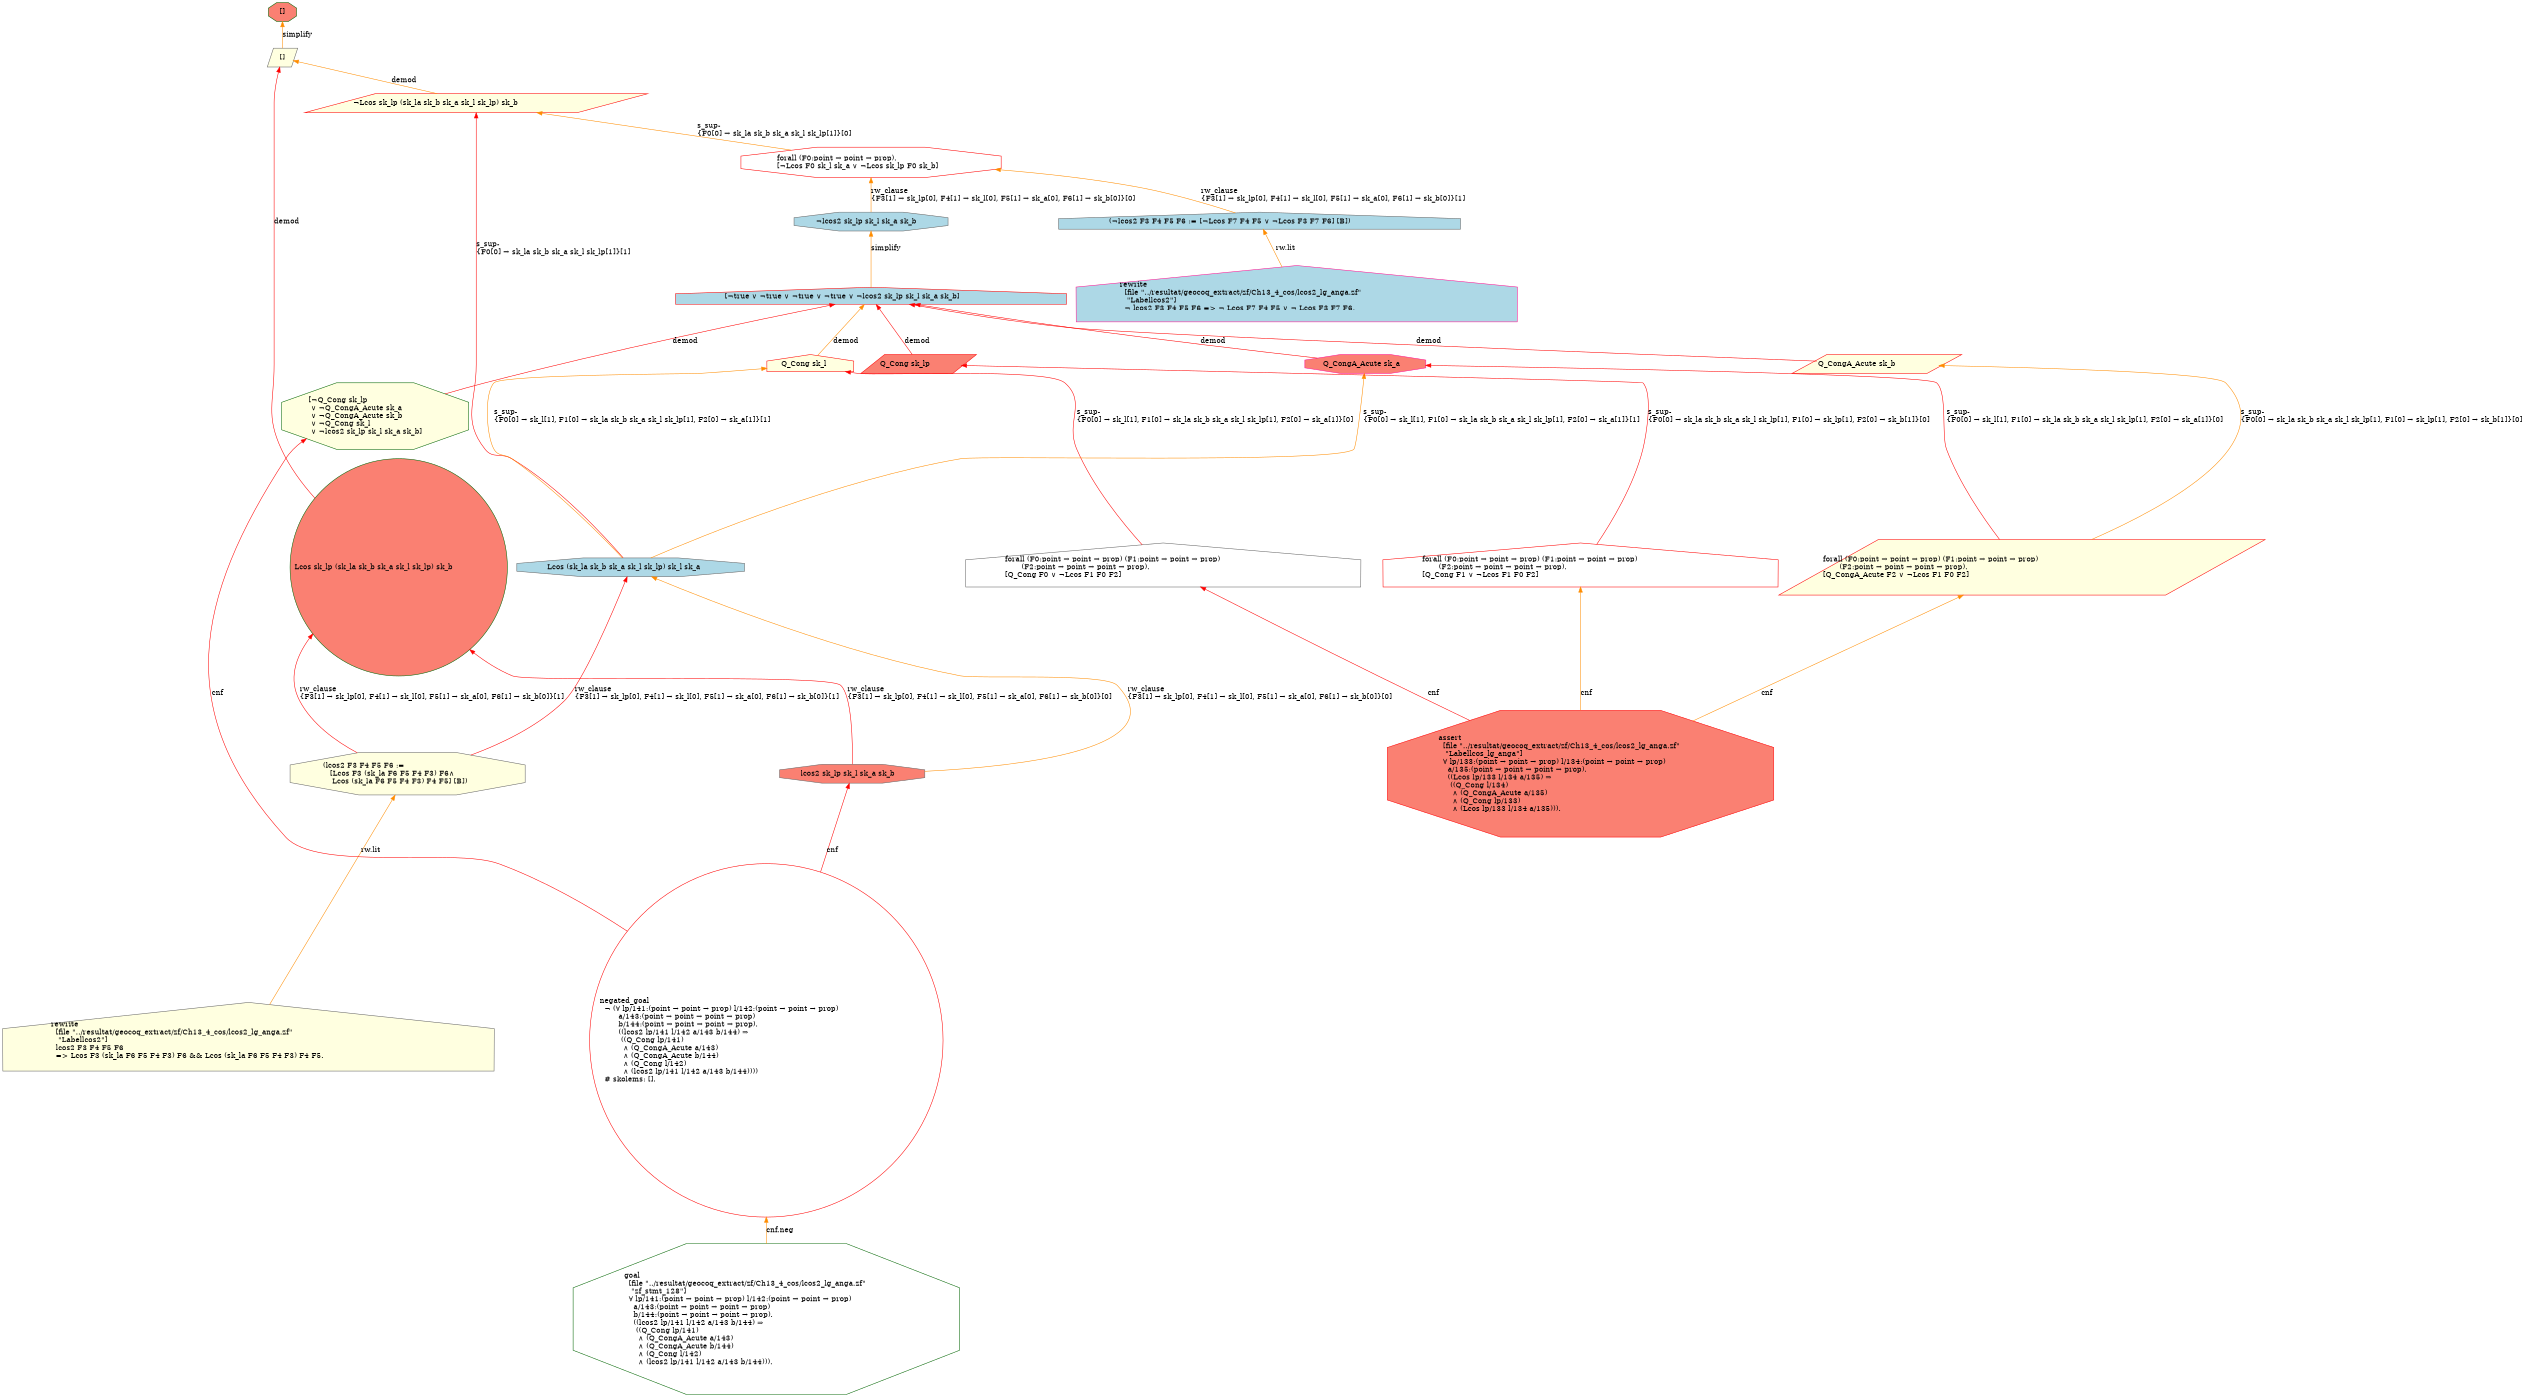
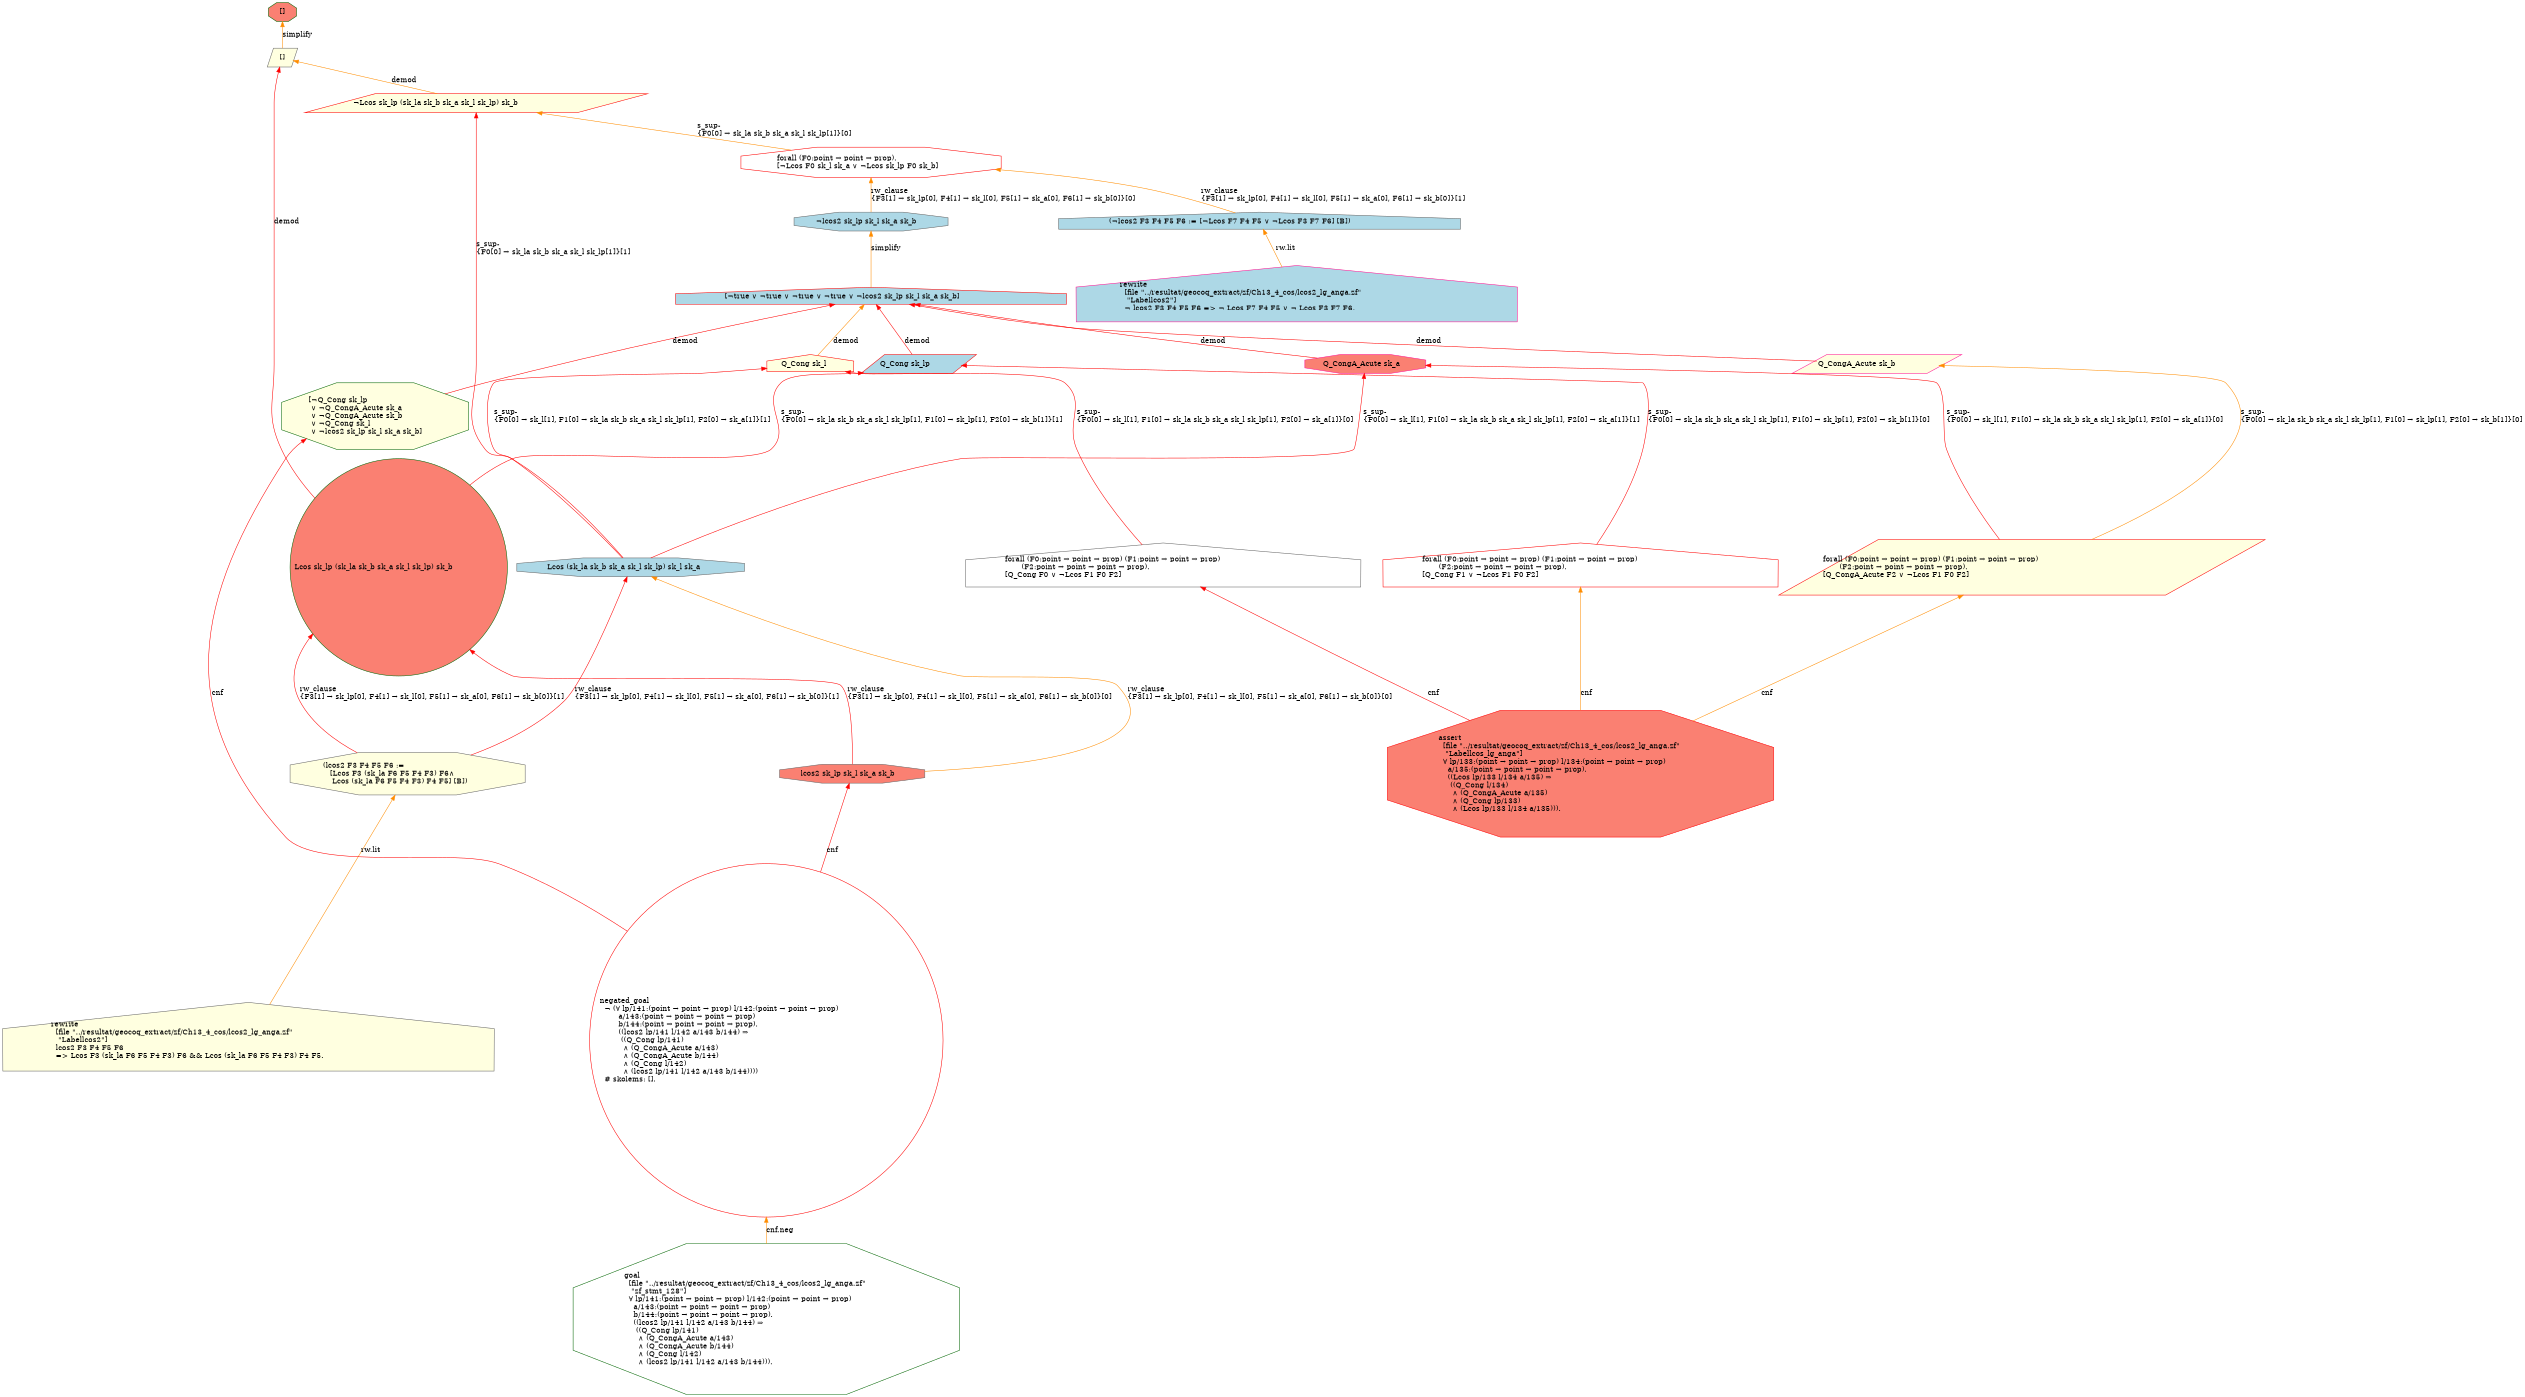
node "Q_Cong sk_lp": fillcolor salmon -> lightblue
node "Q_CongA_Acute sk_b": color red -> deeppink
edge "Lcos (sk_la sk_b sk_a sk_l sk_lp) sk_l sk_a" -> "Q_Cong sk_l": color darkorange -> red
edge "Lcos sk_lp (sk_la sk_b sk_a sk_l sk_lp) sk_b" -> "Q_Cong sk_lp": added, label "s_sup- {F0[0] → sk_la sk_b sk_a sk_l sk_lp[1], F1[0] → sk_lp[1], F2[0] → sk_b[1]}[1]"
edge "Lcos (sk_la sk_b sk_a sk_l sk_lp) sk_l sk_a" -> "Q_CongA_Acute sk_a": color darkorange -> red
